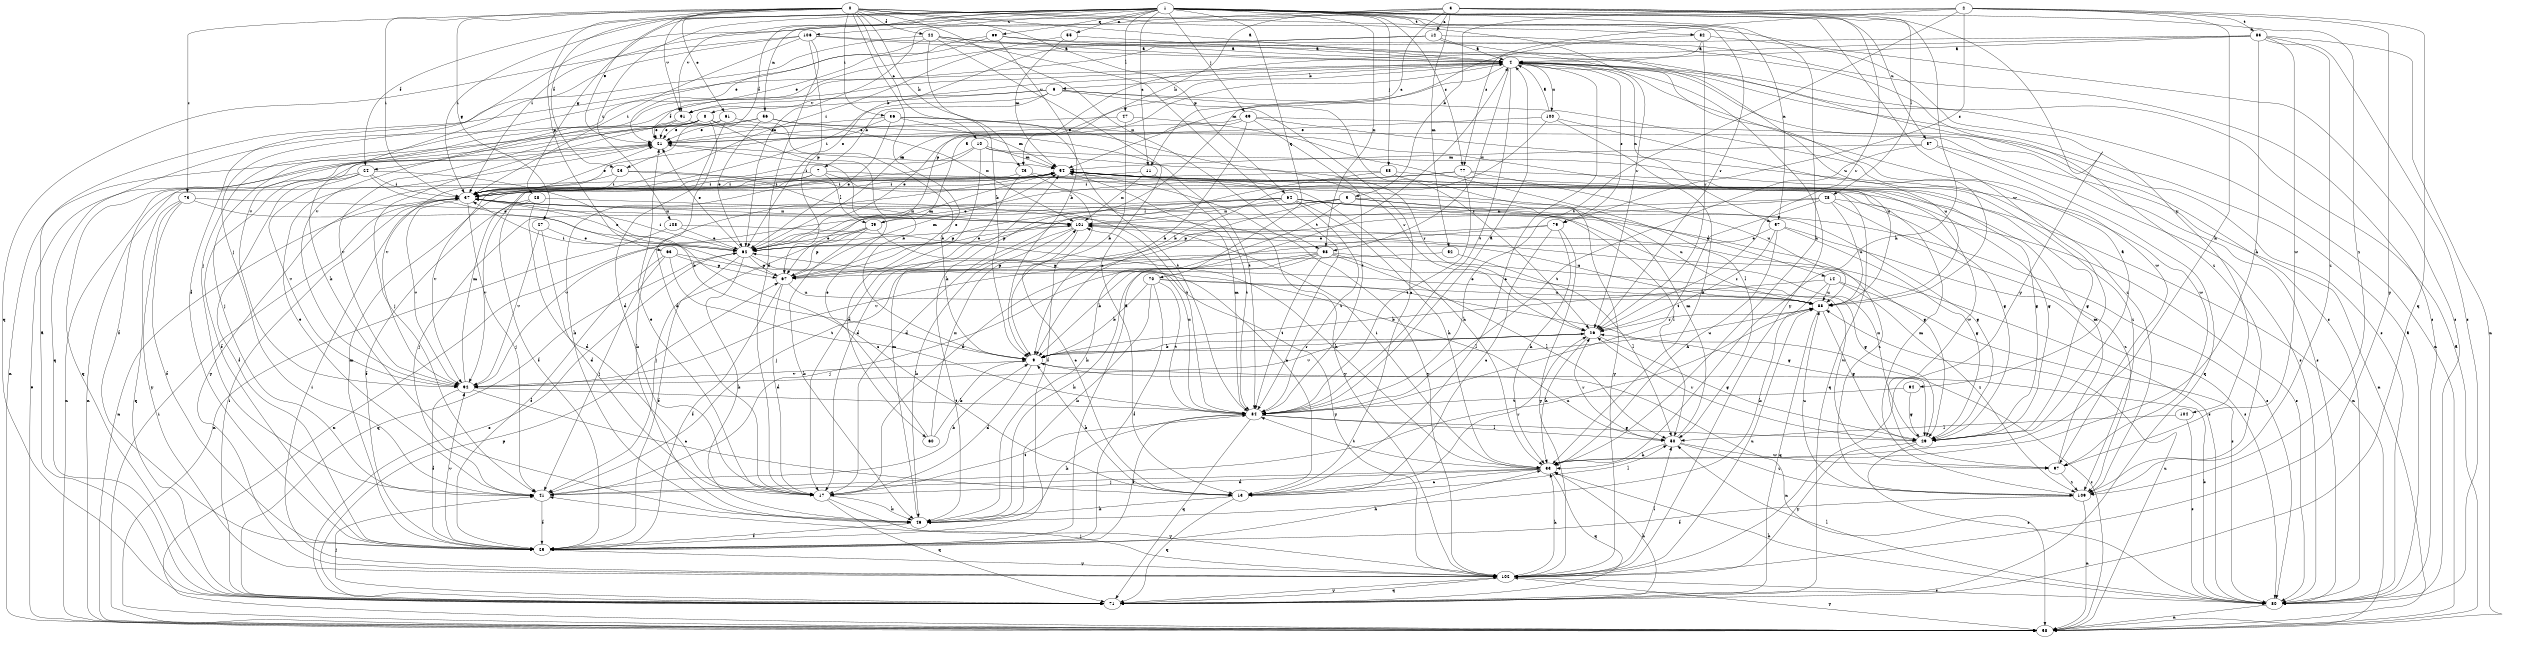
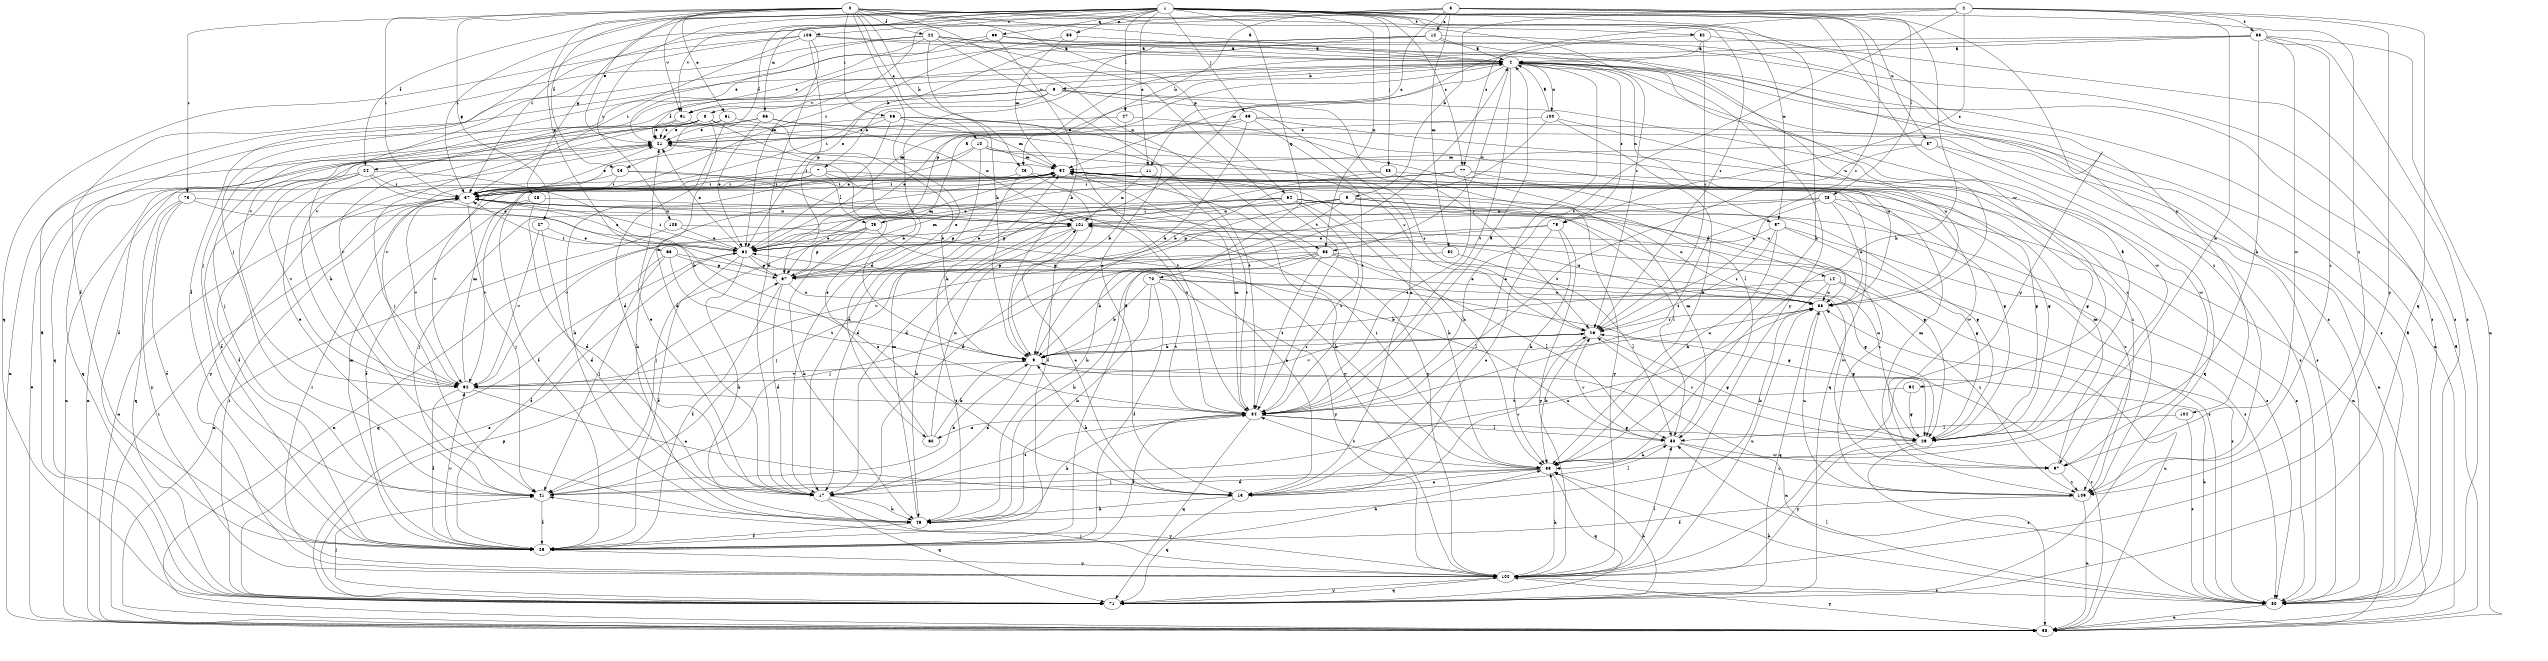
edge "12" -> "17": added, label "d"
edge "22" -> "25": added, label "f"
edge "84" -> "101": now "84" -> "60"
